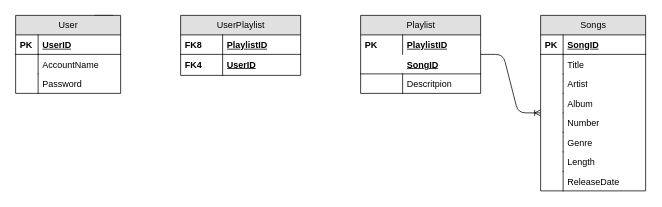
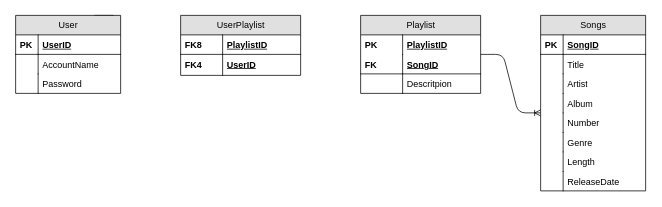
node "FK": added
